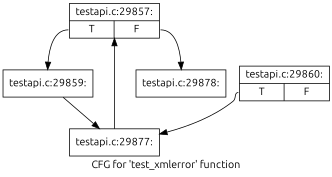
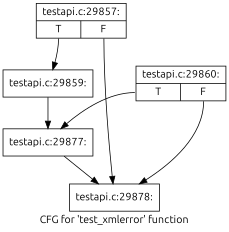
edge "testapi.c:29877:" -> "testapi.c:29857:": now "testapi.c:29877:" -> "testapi.c:29878:"
edge "testapi.c:29860:" -> "testapi.c:29878:": added
